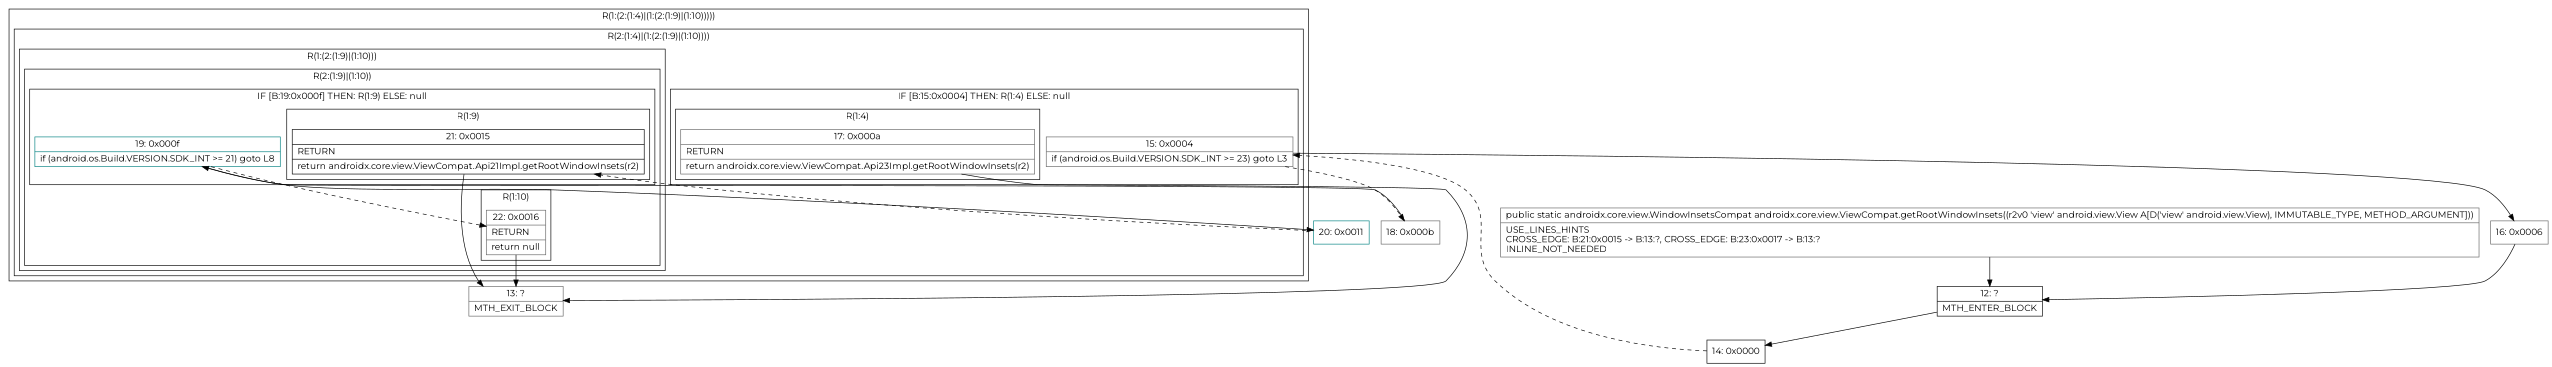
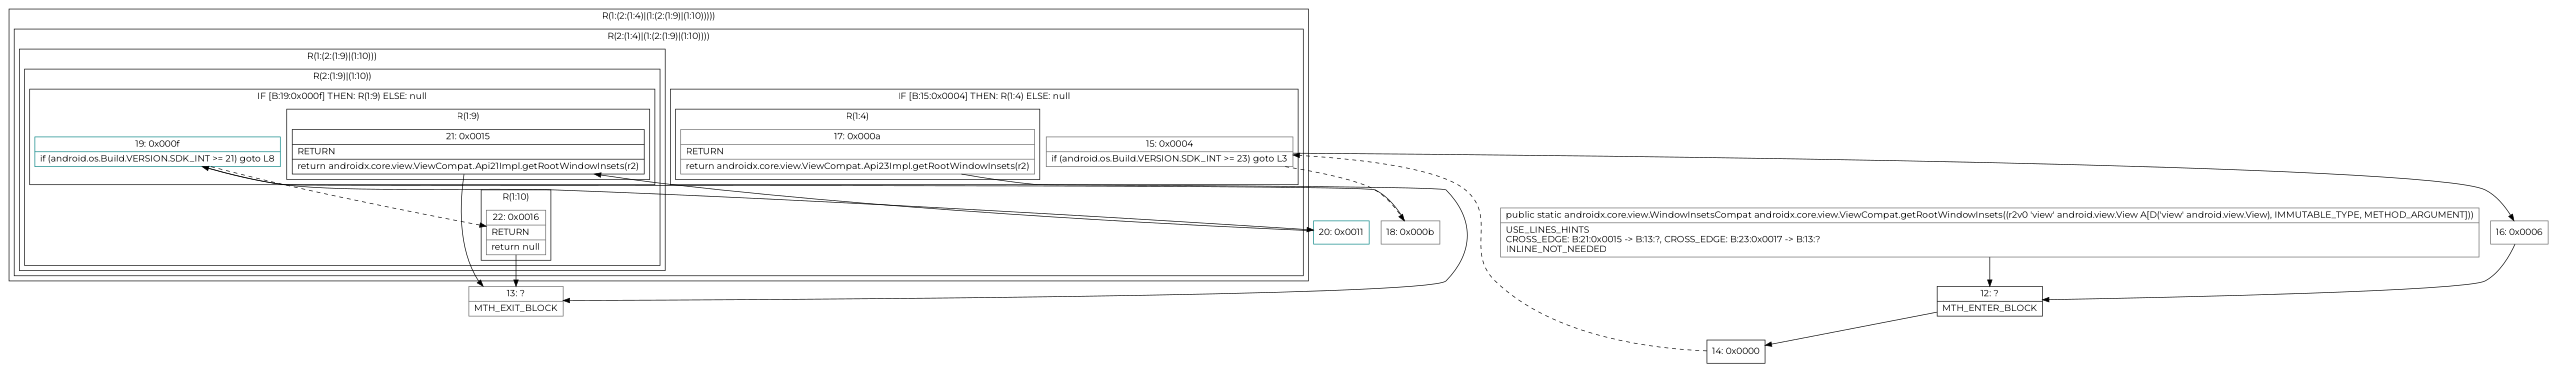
edge "20: 0x0011" -> "21: 0x0015": style dashed -> solid
